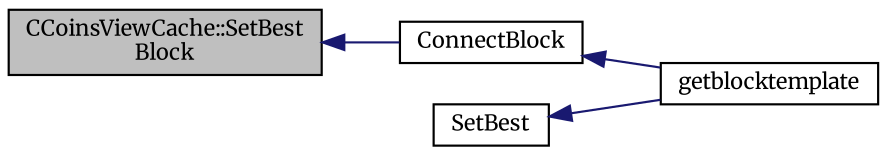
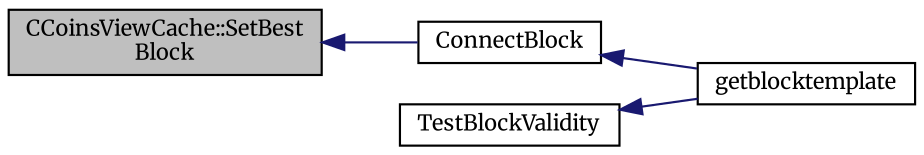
node "SetBest": label "SetBest" -> "TestBlockValidity"
